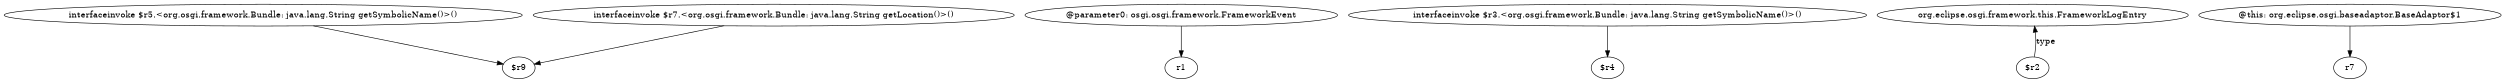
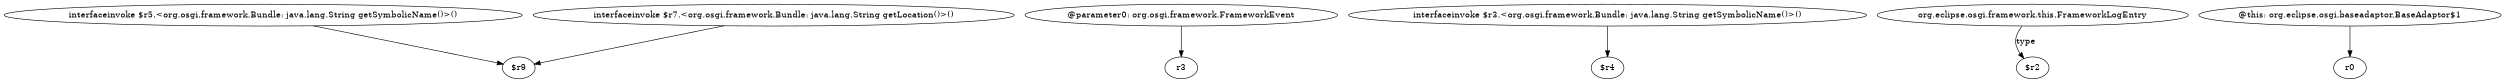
node "@parameter0: osgi.osgi.framework.FrameworkEvent": label "@parameter0: osgi.osgi.framework.FrameworkEvent" -> "@parameter0: org.osgi.framework.FrameworkEvent"
edge "$r2" -> "org.eclipse.osgi.framework.this.FrameworkLogEntry": reversed
node "r1": label "r1" -> "r3"
node "r7": label "r7" -> "r0"
